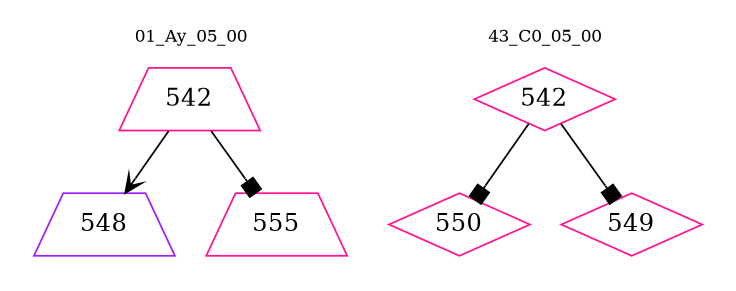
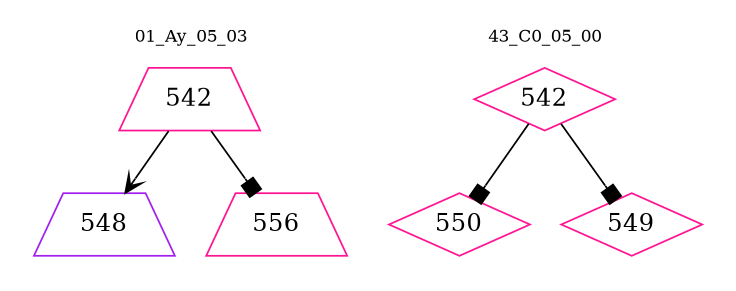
cluster "01_Ay_05_00": label "01_Ay_05_00" -> "01_Ay_05_03"
node "555": label "555" -> "556"
